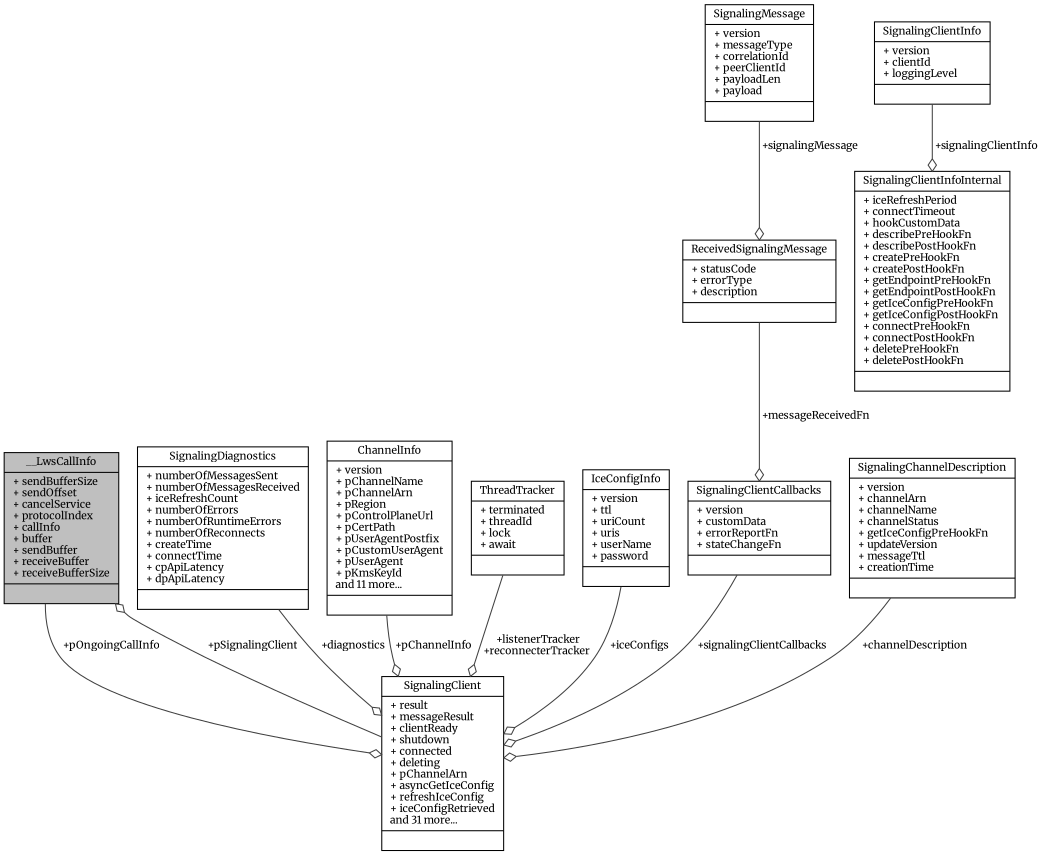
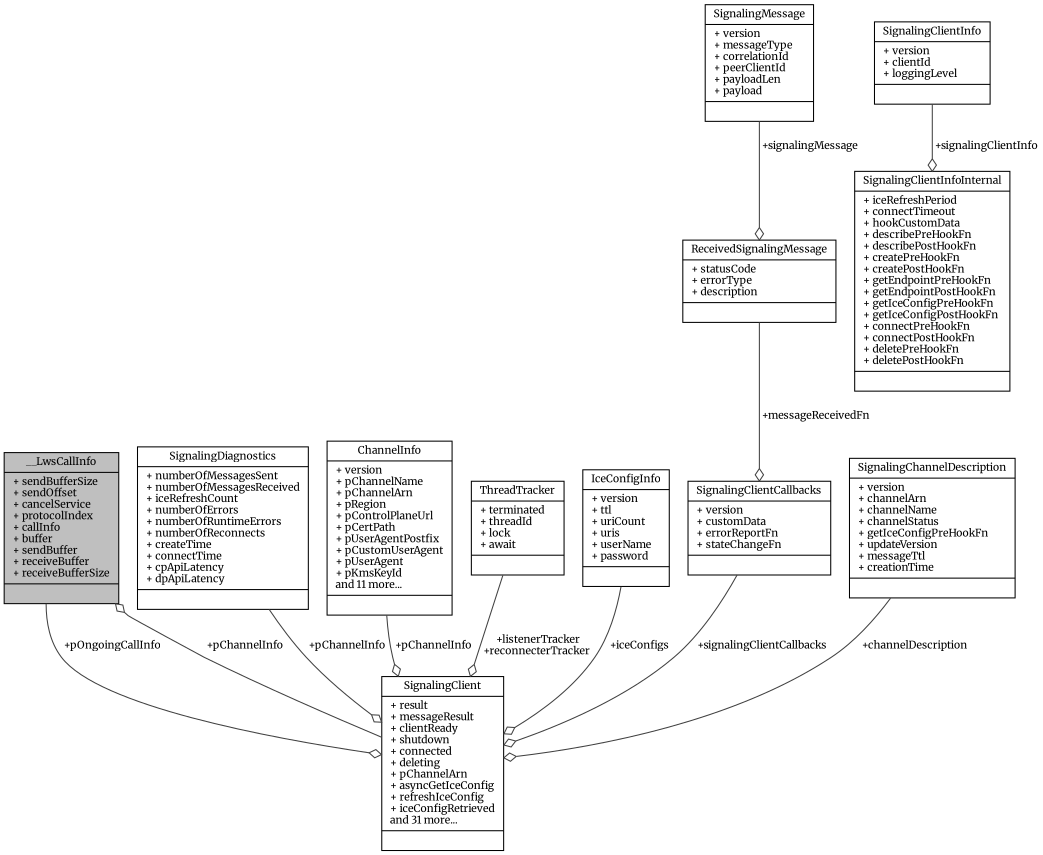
edge "SignalingClient" -> "__LwsCallInfo": label " +pSignalingClient" -> " +pChannelInfo"
edge "SignalingDiagnostics" -> "SignalingClient": label " +diagnostics" -> " +pChannelInfo"
